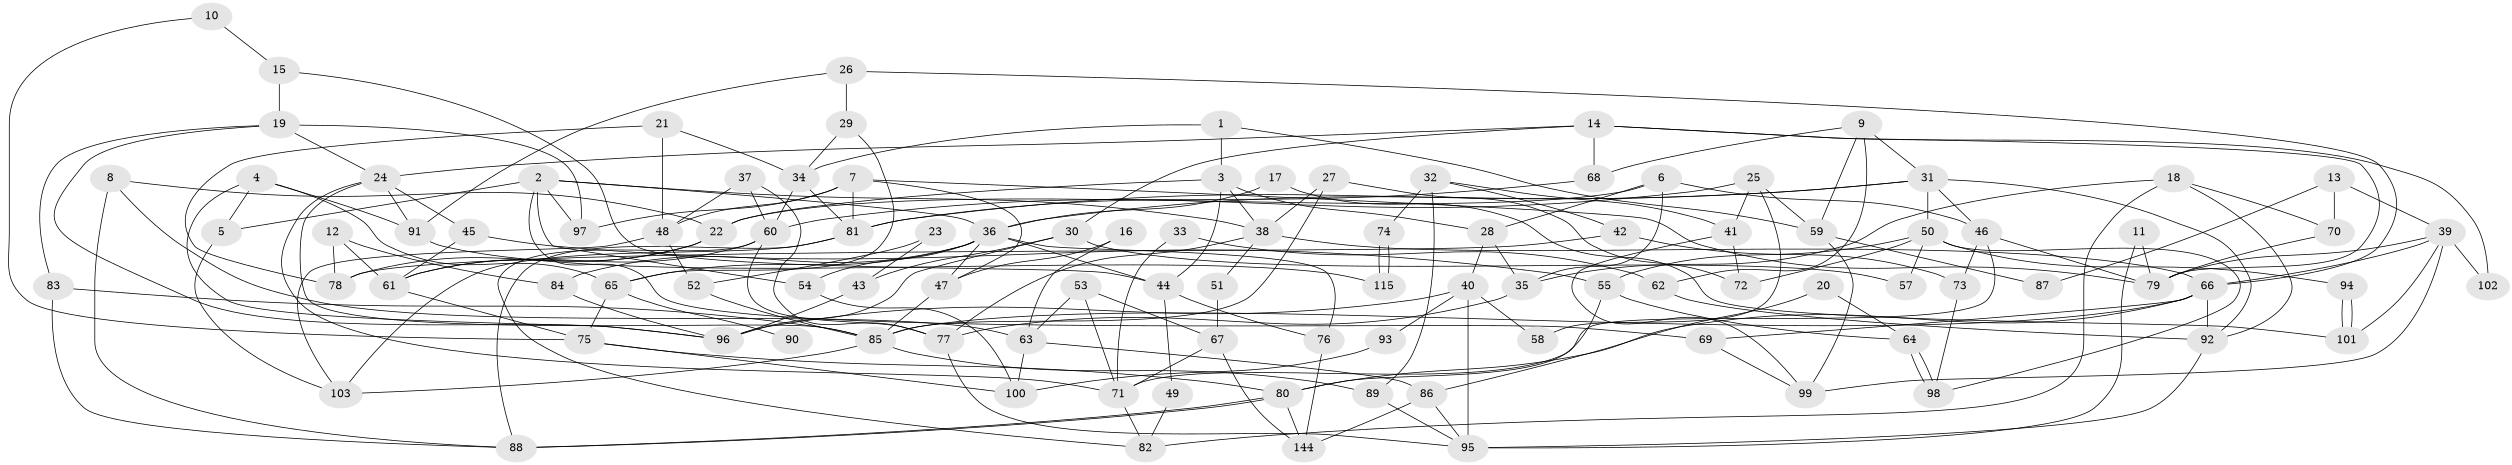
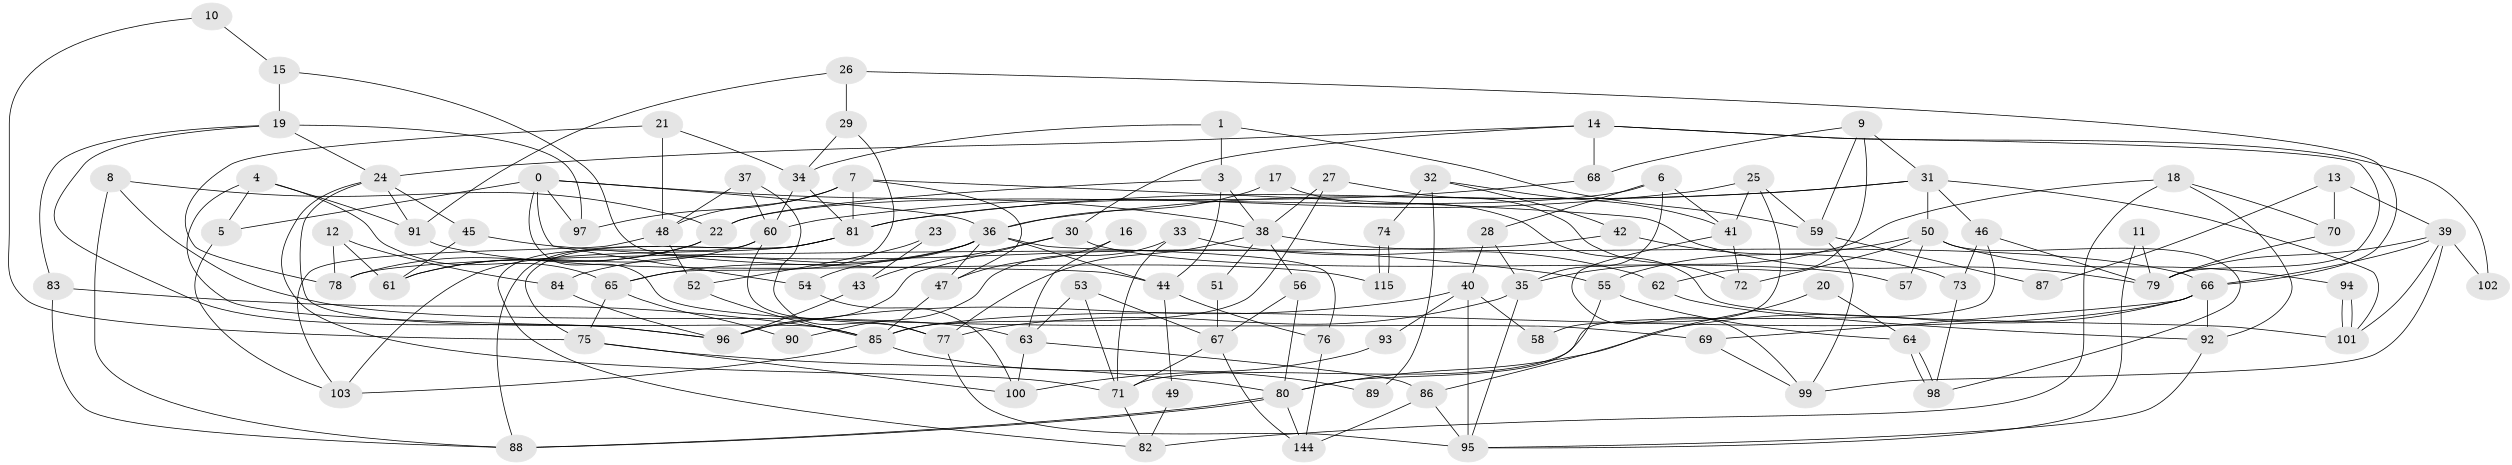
node "2": label "2" -> "0"
edge "6" -- "46": now "6" -- "41"
edge "31" -- "92": now "31" -- "101"
edge "3" -- "28": removed
edge "33" -- "90": added
node "56": added
edge "61" -- "75": now "81" -- "75"
edge "89" -- "95": now "35" -- "95"
